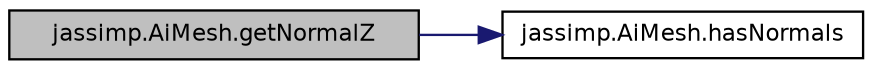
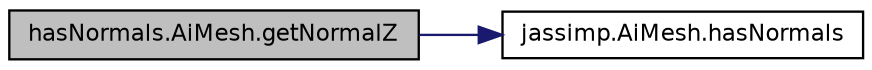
node "jassimp.AiMesh.getNormalZ": label "jassimp.AiMesh.getNormalZ" -> "hasNormals.AiMesh.getNormalZ"
